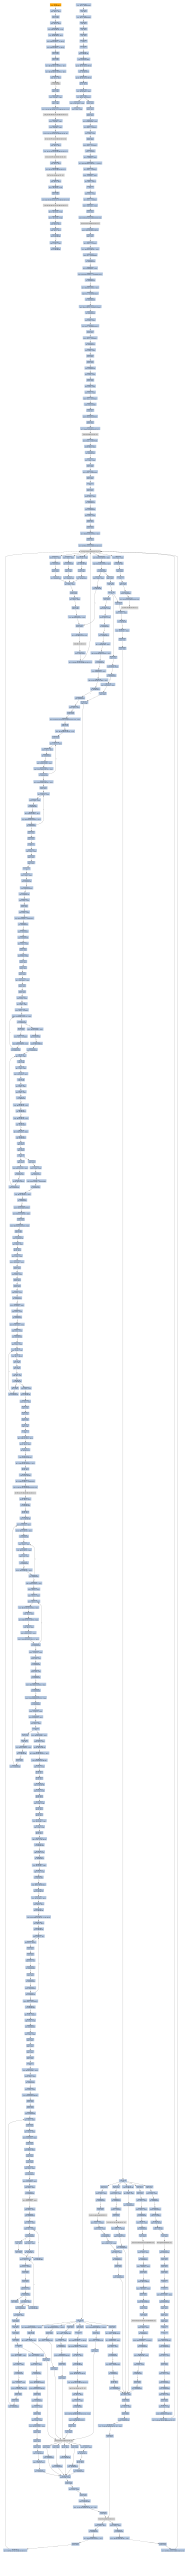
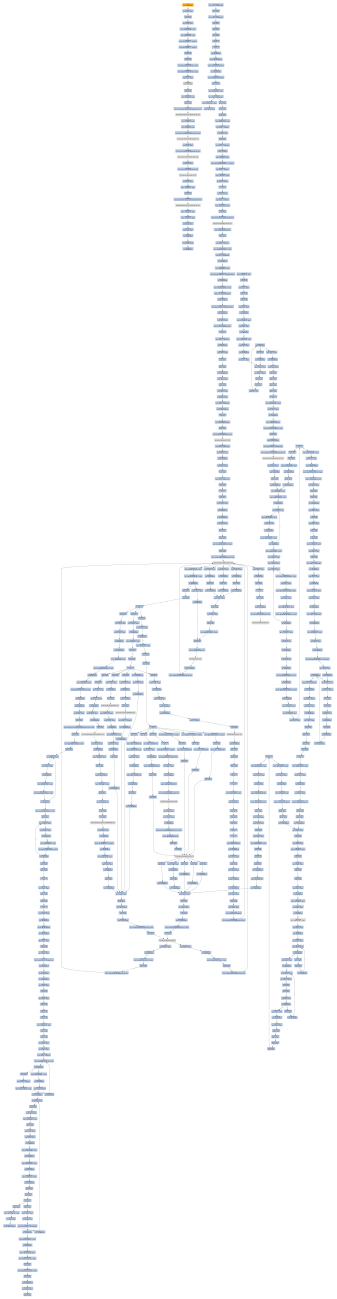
node "0x0040570d movl %esp, %ebp": removed
